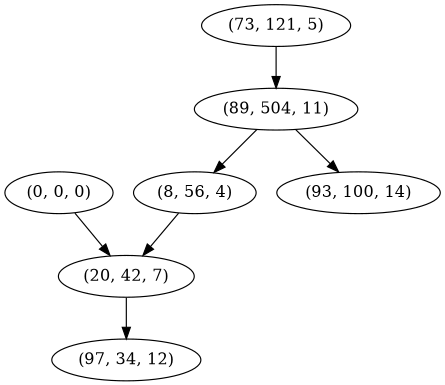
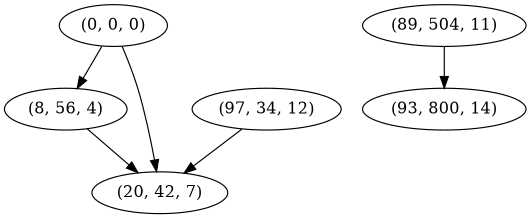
node "(73, 121, 5)": removed
edge "(89, 504, 11)" -> "(8, 56, 4)": now "(0, 0, 0)" -> "(8, 56, 4)"
node "(93, 100, 14)": label "(93, 100, 14)" -> "(93, 800, 14)"
edge "(20, 42, 7)" -> "(97, 34, 12)": reversed
